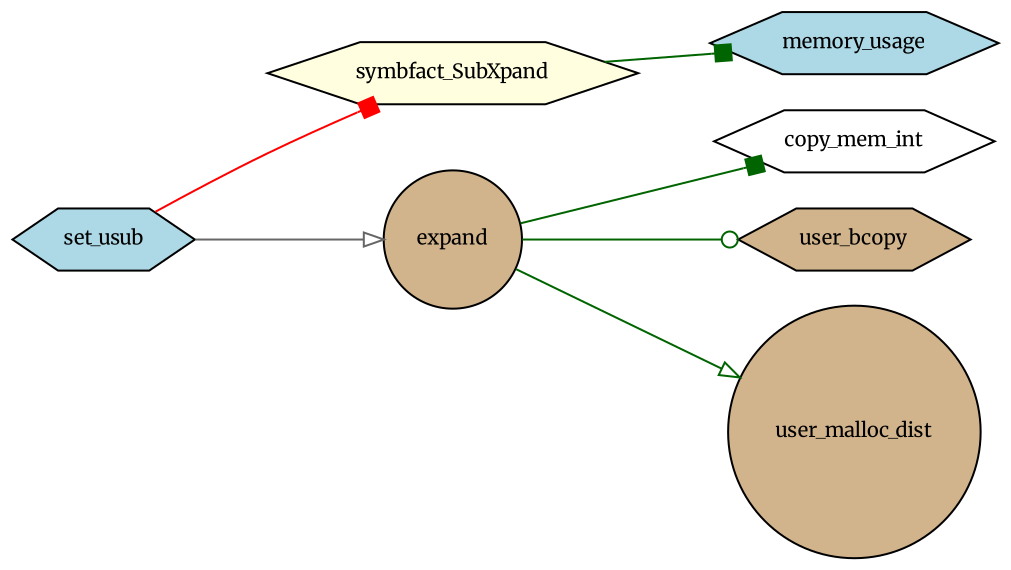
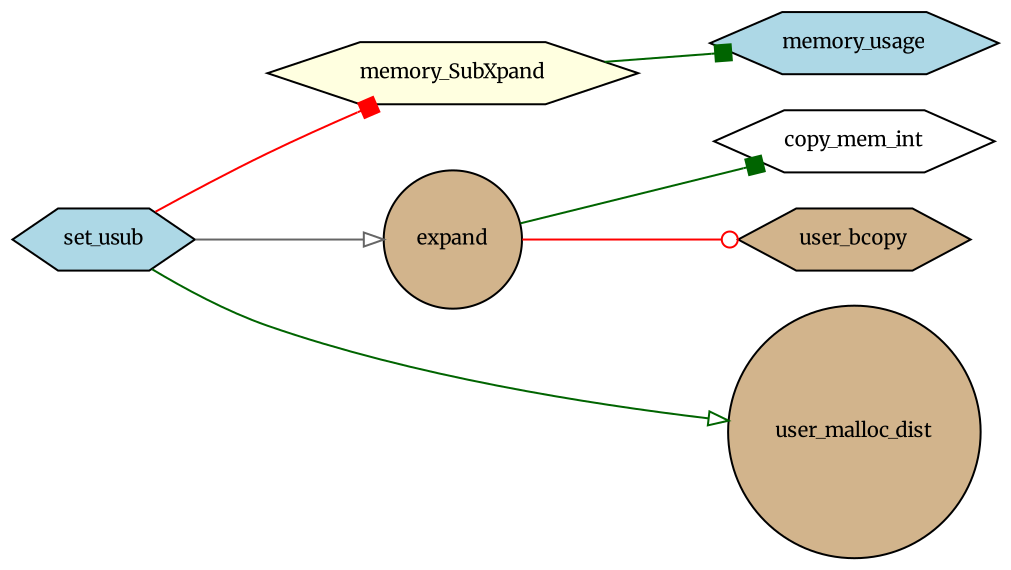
node "symbfact_SubXpand": label "symbfact_SubXpand" -> "memory_SubXpand"
edge "expand" -> "user_bcopy": color darkgreen -> red
edge "expand" -> "user_malloc_dist": now "set_usub" -> "user_malloc_dist"
